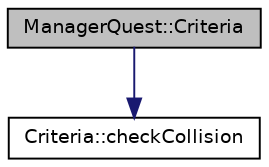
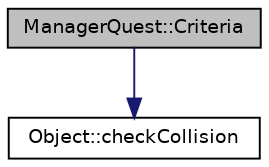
node "Criteria::checkCollision": label "Criteria::checkCollision" -> "Object::checkCollision"
